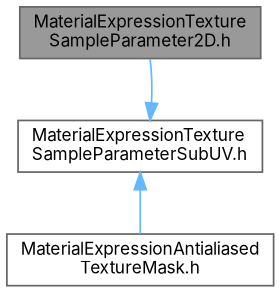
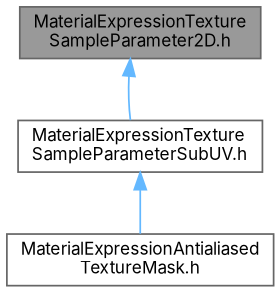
edge "MaterialExpressionTexture SampleParameter2D.h" -> "MaterialExpressionTexture SampleParameterSubUV.h": reversed
